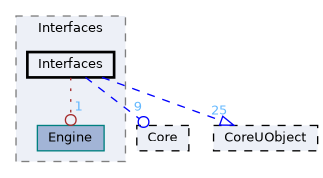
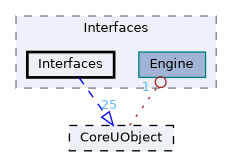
edge "Interfaces" -> "Engine": now "CoreUObject" -> "Engine"
node "Core": removed
